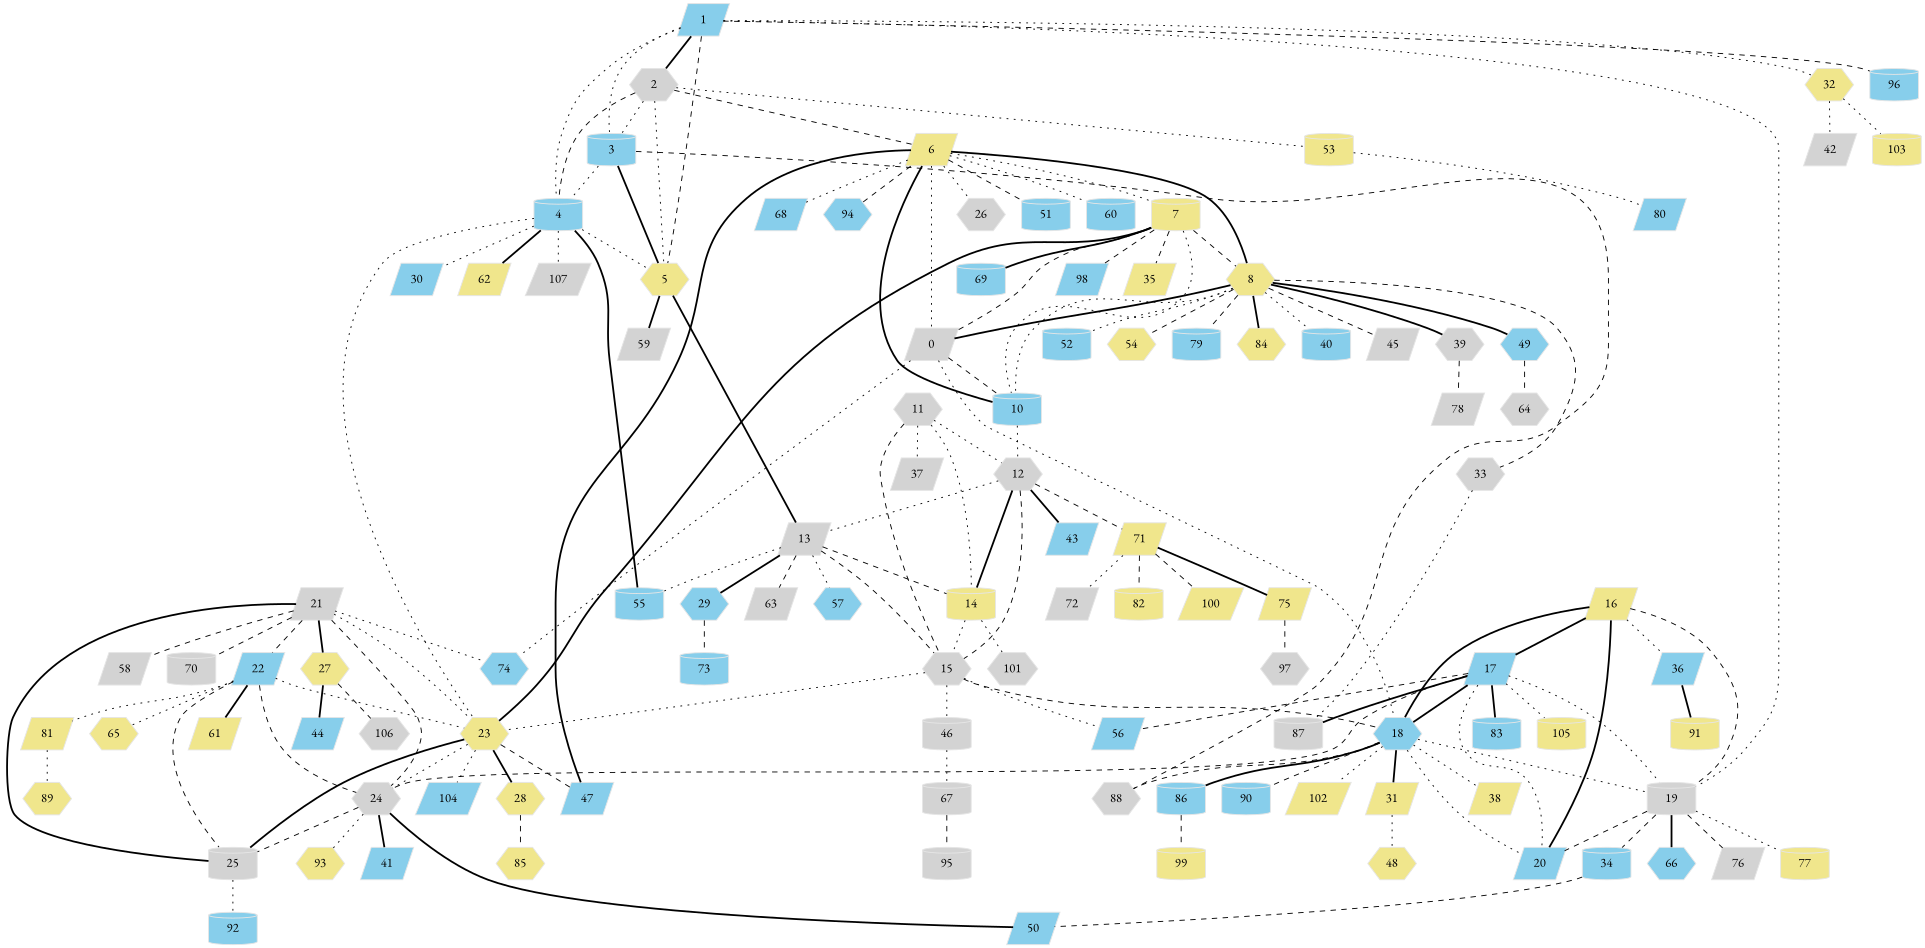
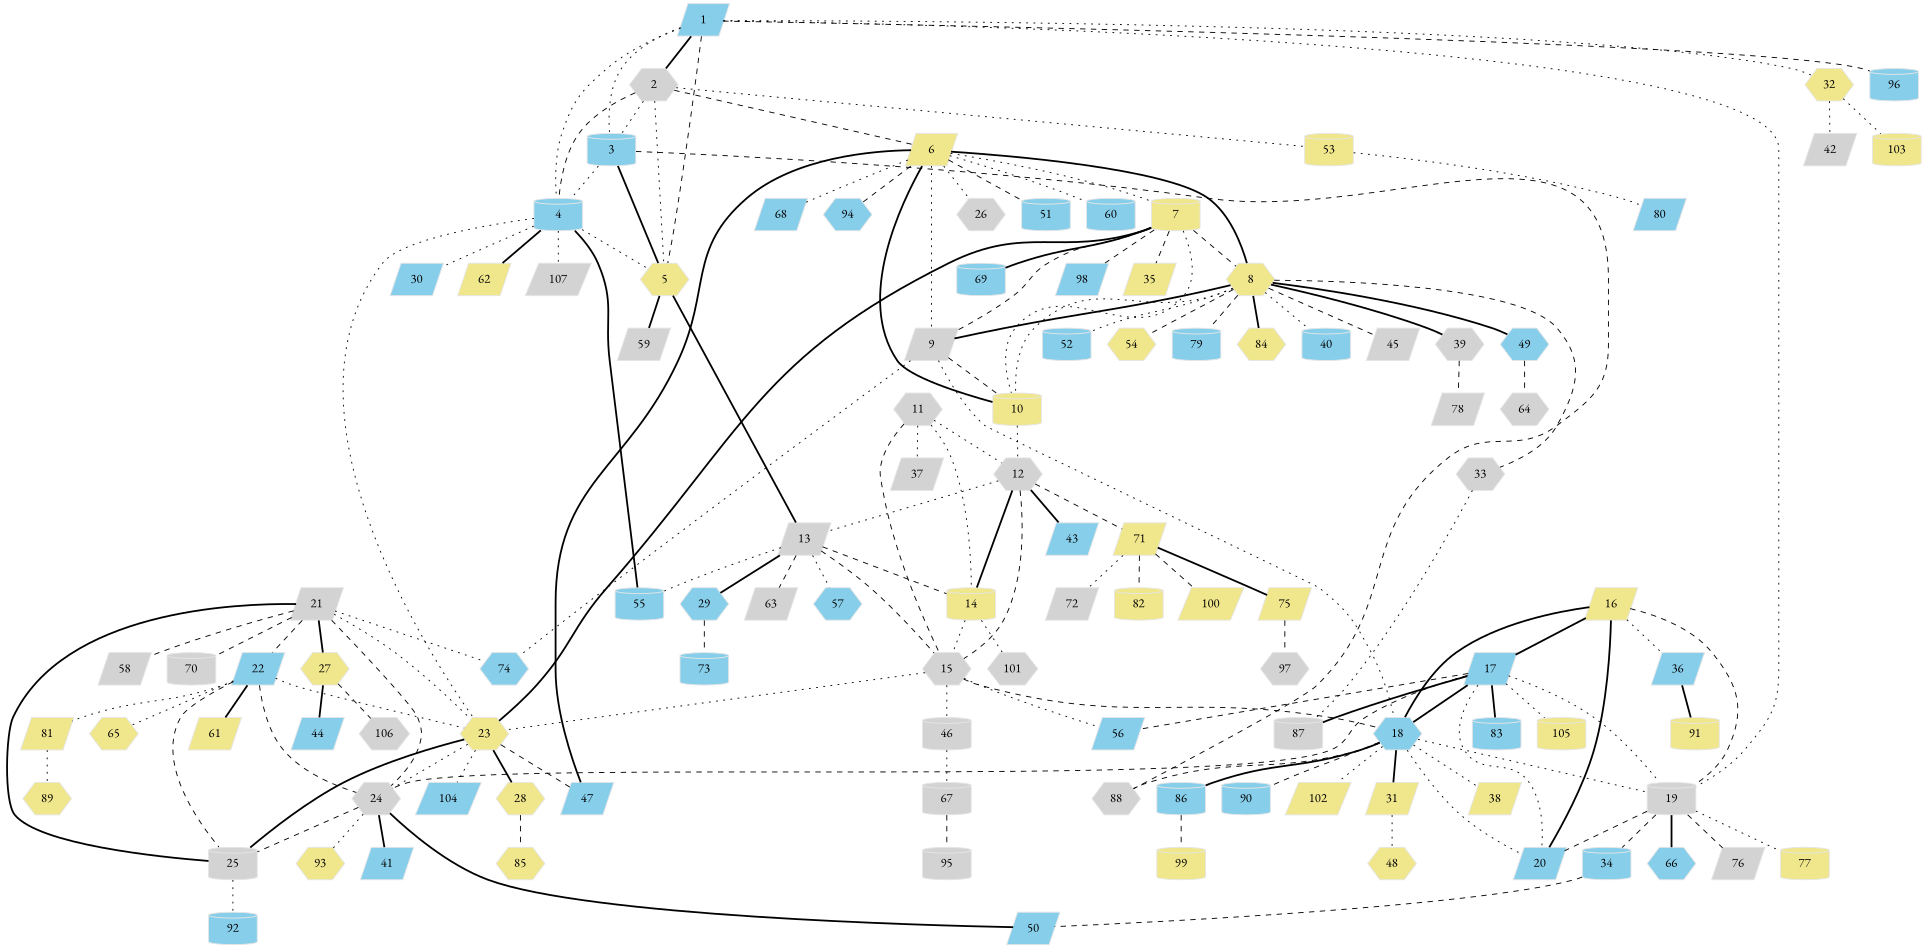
node "0": label "0" -> "9"
node "10": fillcolor skyblue -> khaki
